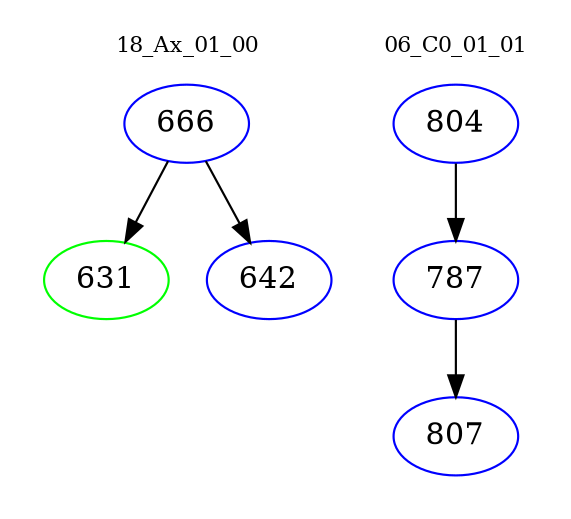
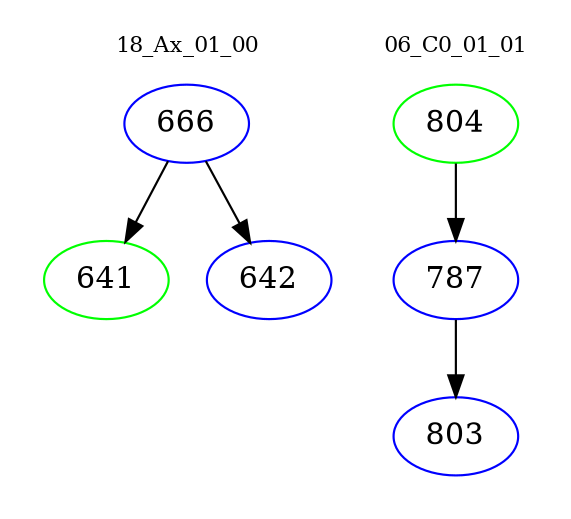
node "804": color blue -> green
node "631": label "631" -> "641"
node "807": label "807" -> "803"
